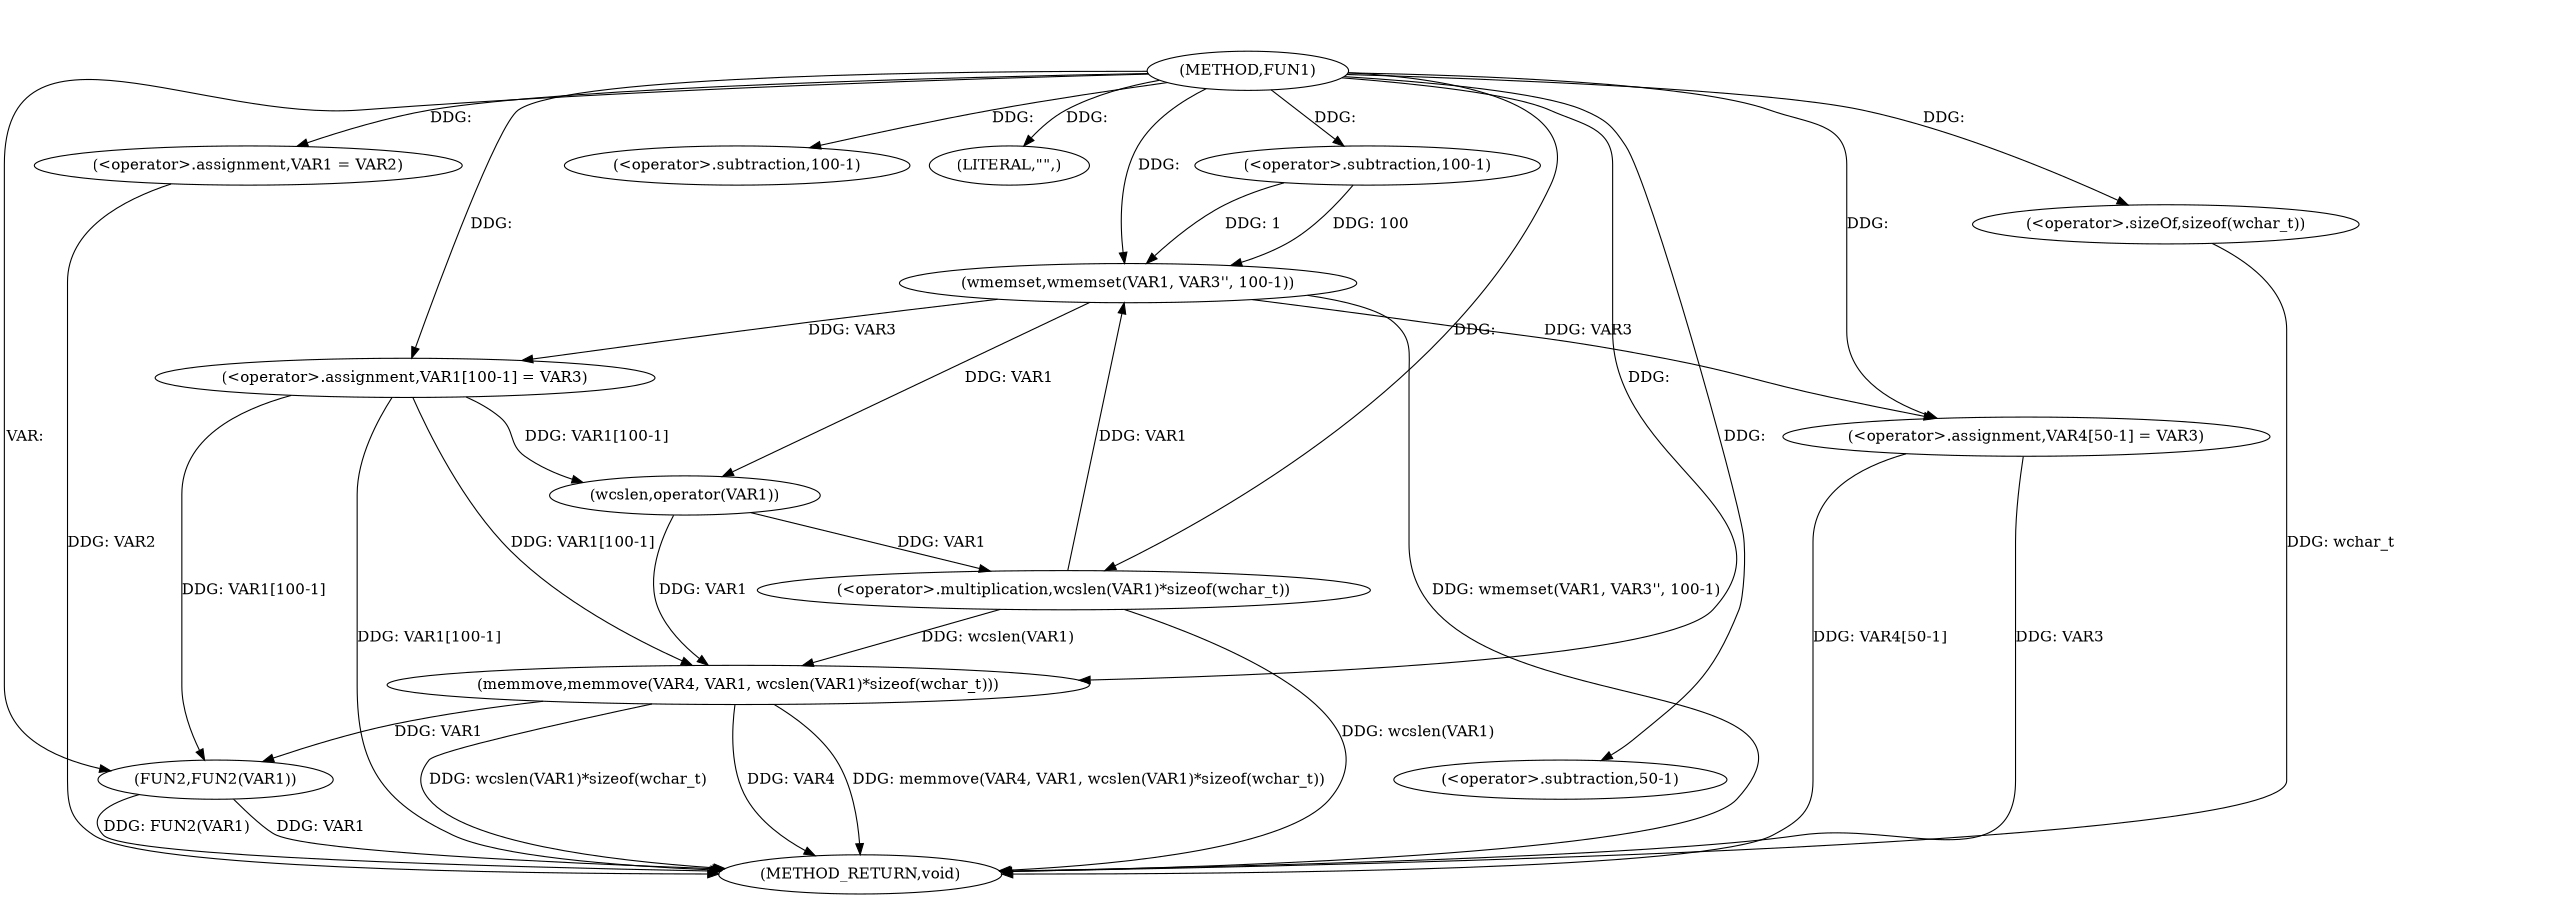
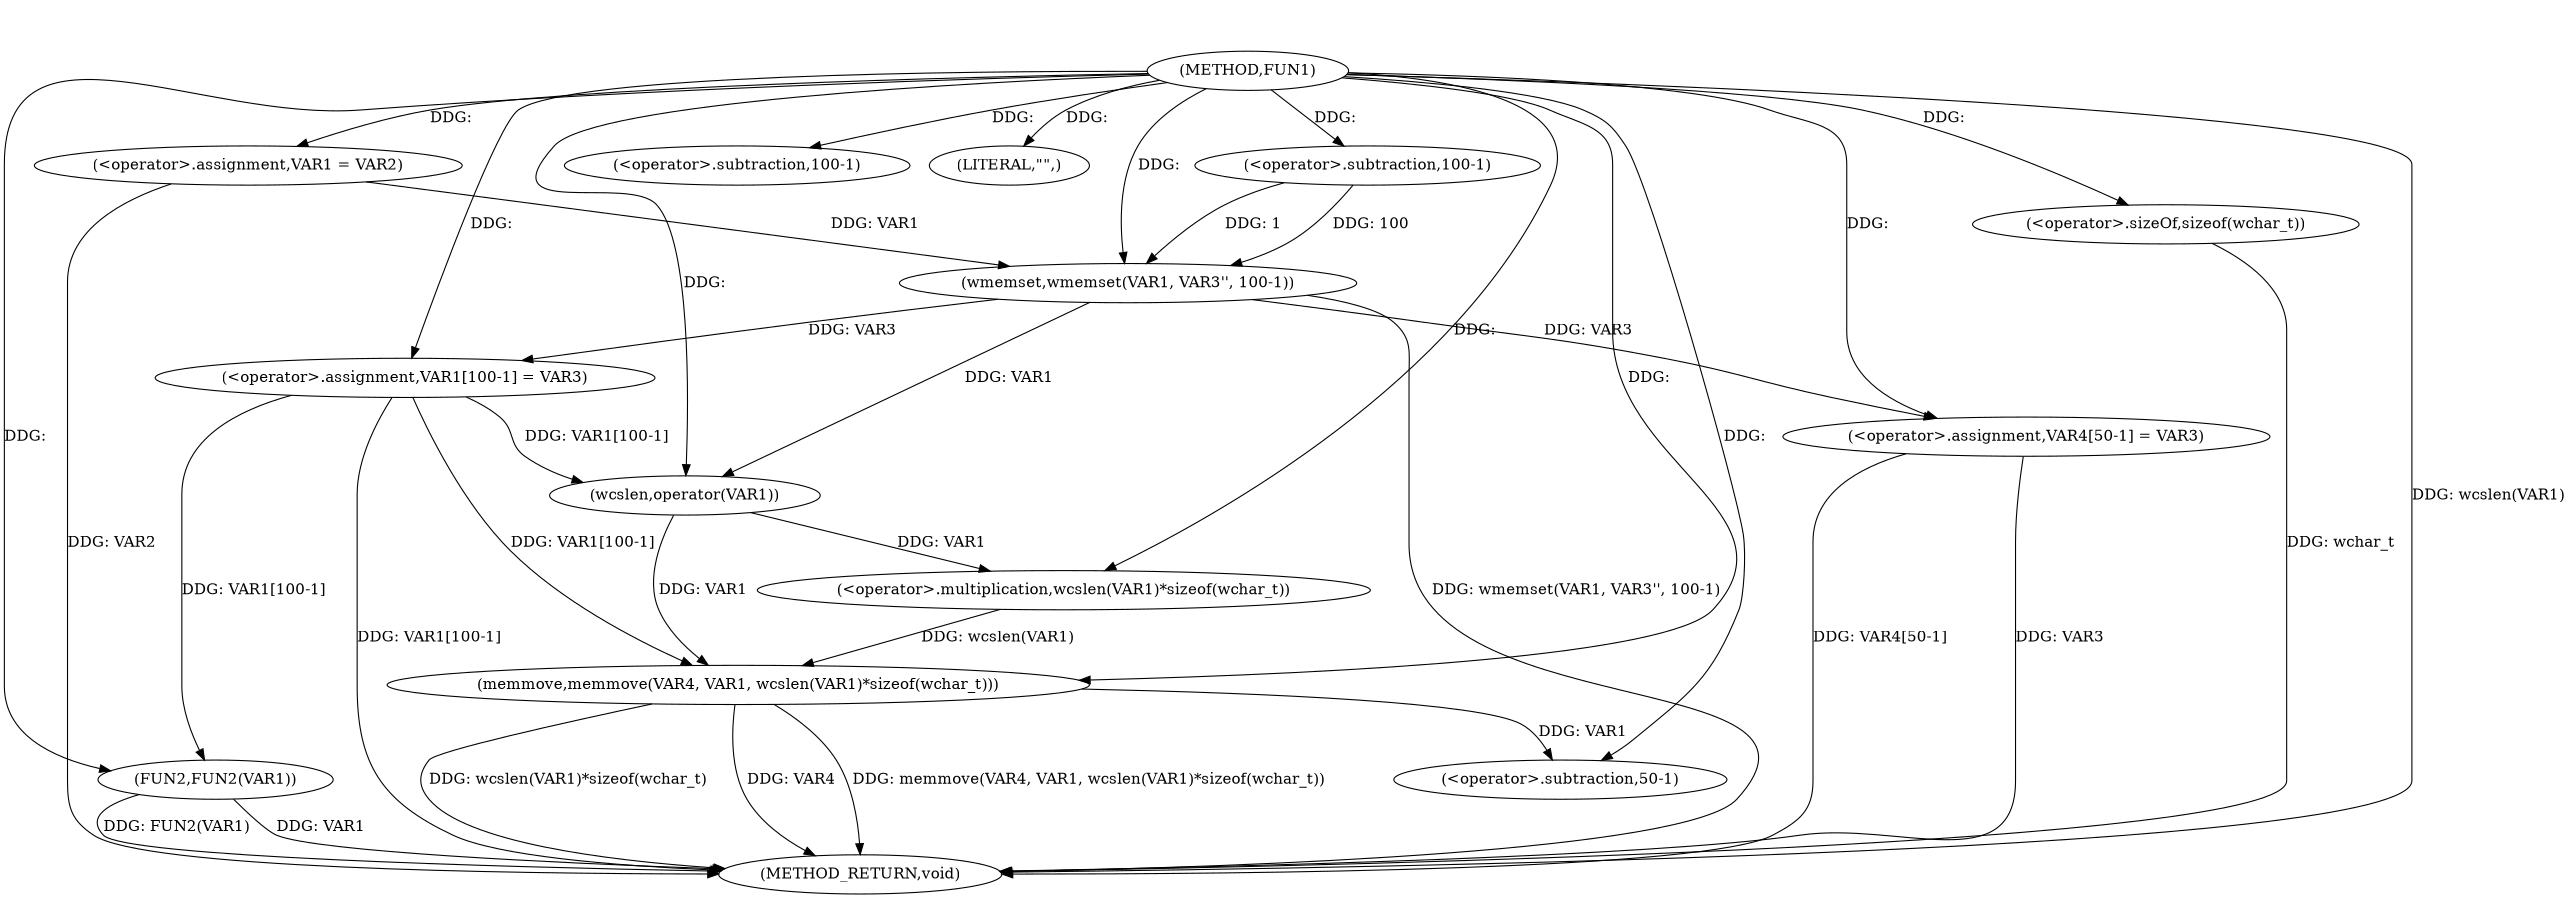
edge "(METHOD,FUN1)" -> "(wcslen,operator(VAR1))": added, label "DDG:"
edge "(METHOD,FUN1)" -> "(FUN2,FUN2(VAR1))": label "VAR: " -> "DDG: "
edge "(<operator>.multiplication,wcslen(VAR1)*sizeof(wchar_t))" -> "(wmemset,wmemset(VAR1, VAR3'', 100-1))": now "(<operator>.assignment,VAR1 = VAR2)" -> "(wmemset,wmemset(VAR1, VAR3'', 100-1))"
edge "(memmove,memmove(VAR4, VAR1, wcslen(VAR1)*sizeof(wchar_t)))" -> "(FUN2,FUN2(VAR1))": now "(memmove,memmove(VAR4, VAR1, wcslen(VAR1)*sizeof(wchar_t)))" -> "(<operator>.subtraction,50-1)"
edge "(<operator>.multiplication,wcslen(VAR1)*sizeof(wchar_t))" -> "(METHOD_RETURN,void)": now "(METHOD,FUN1)" -> "(METHOD_RETURN,void)"
